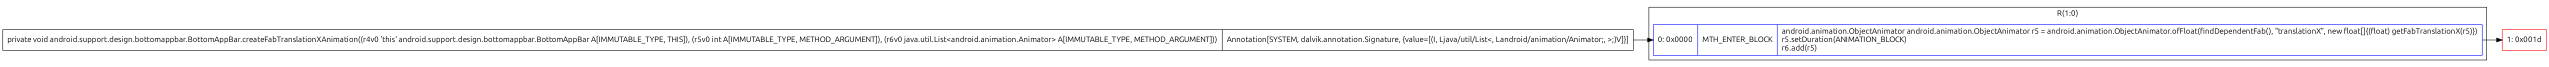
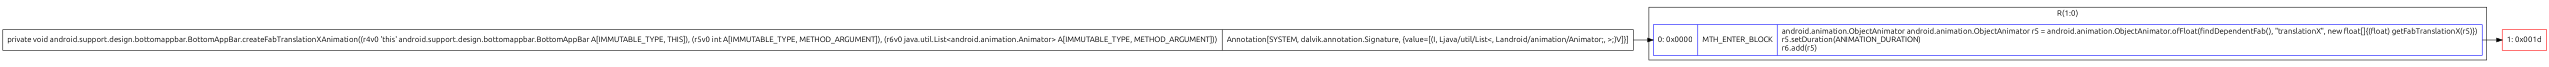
node "0: 0x0000": text "r5.setDuration(ANIMATION_BLOCK)" -> "r5.setDuration(ANIMATION_DURATION)"
